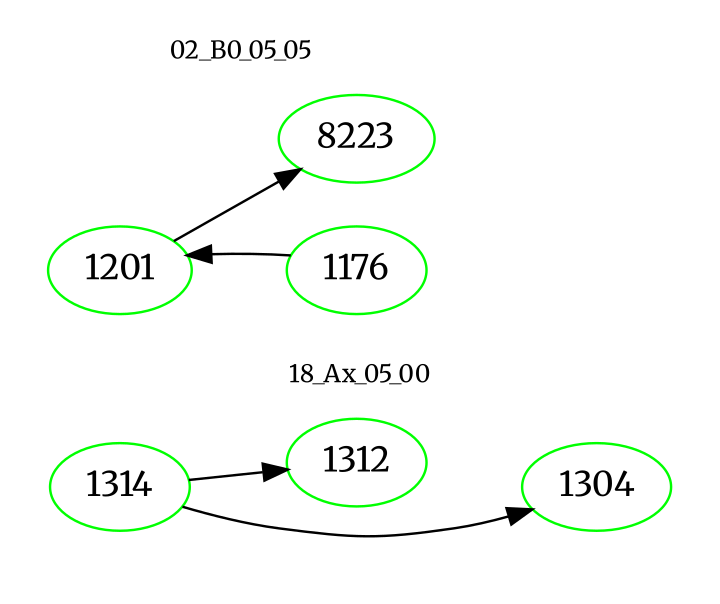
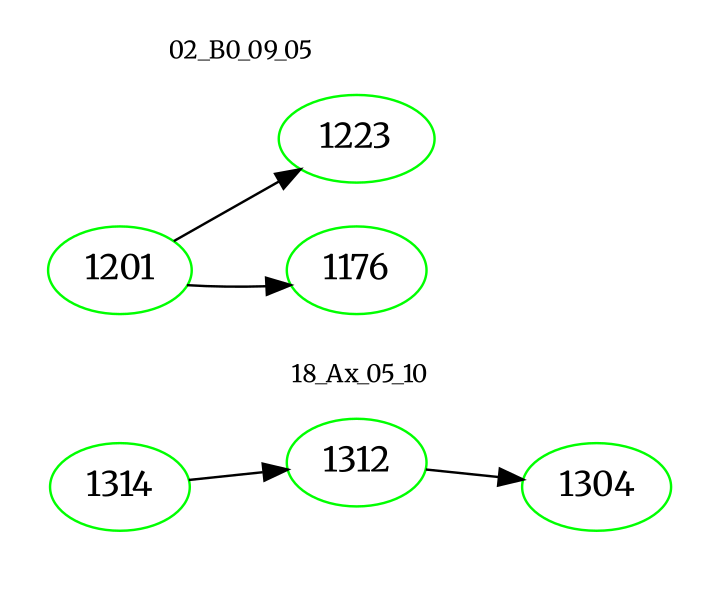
cluster "02_B0_05_05": label "02_B0_05_05" -> "02_B0_09_05"
node "8223": label "8223" -> "1223"
edge "1176" -> "1201": reversed
cluster "18_Ax_05_00": label "18_Ax_05_00" -> "18_Ax_05_10"
edge "1314" -> "1304": now "1312" -> "1304"
